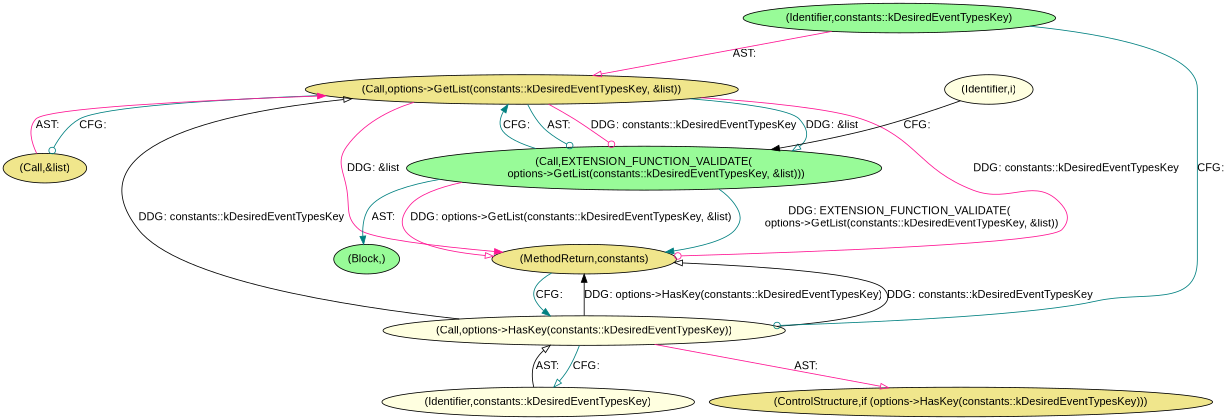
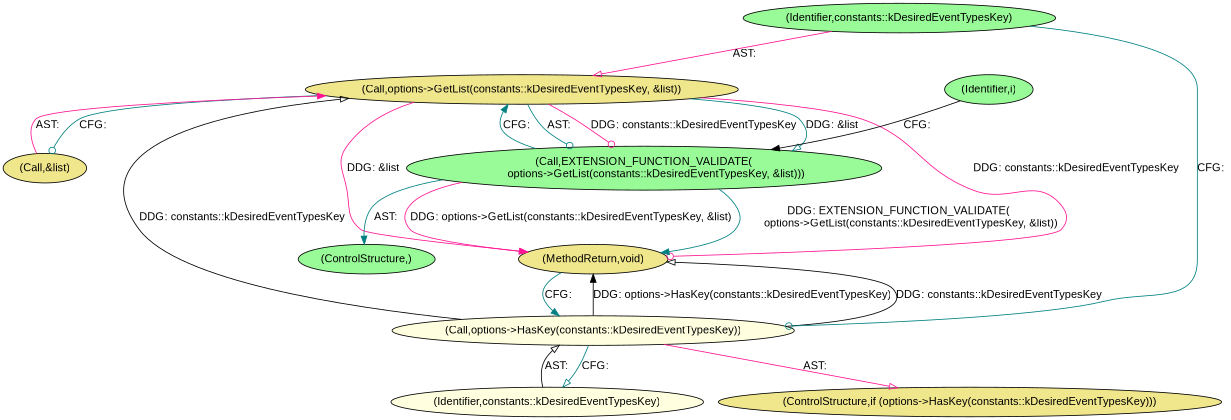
node "(Identifier,i)": fillcolor lightyellow -> palegreen
node "(Block,)": label "(Block,)" -> "(ControlStructure,)"
node "(MethodReturn,constants)": label "(MethodReturn,constants)" -> "(MethodReturn,void)"
